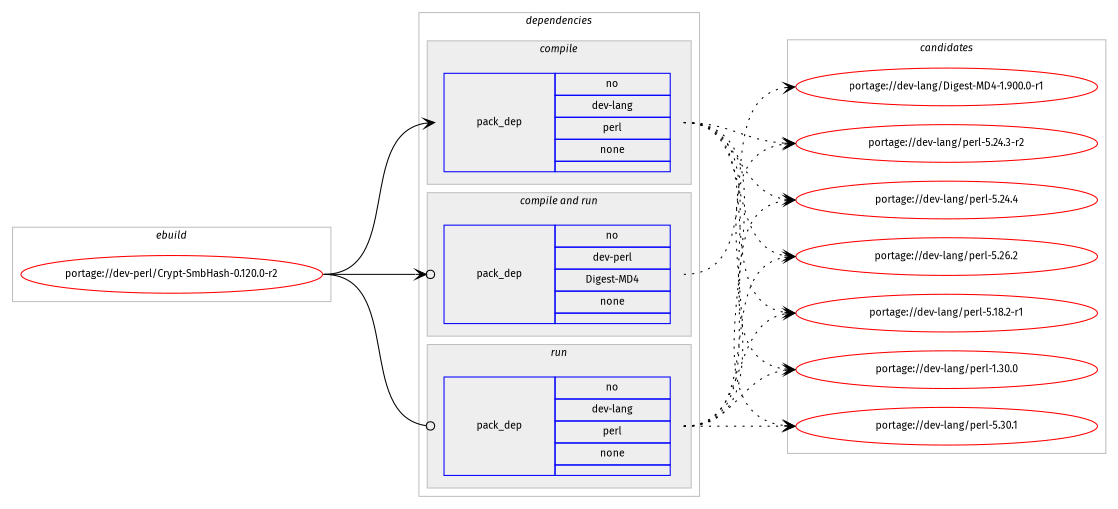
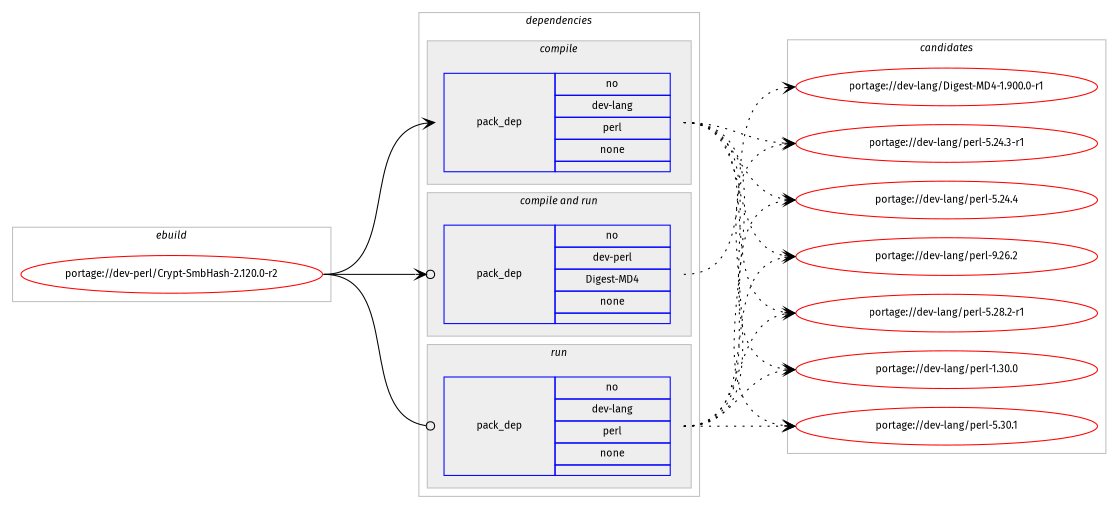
node "portage://dev-lang/perl-5.24.3-r2": label "portage://dev-lang/perl-5.24.3-r2" -> "portage://dev-lang/perl-5.24.3-r1"
node "portage://dev-lang/perl-5.26.2": label "portage://dev-lang/perl-5.26.2" -> "portage://dev-lang/perl-9.26.2"
node "portage://dev-perl/Crypt-SmbHash-0.120.0-r2": label "portage://dev-perl/Crypt-SmbHash-0.120.0-r2" -> "portage://dev-perl/Crypt-SmbHash-2.120.0-r2"
node "portage://dev-lang/perl-5.18.2-r1": label "portage://dev-lang/perl-5.18.2-r1" -> "portage://dev-lang/perl-5.28.2-r1"
